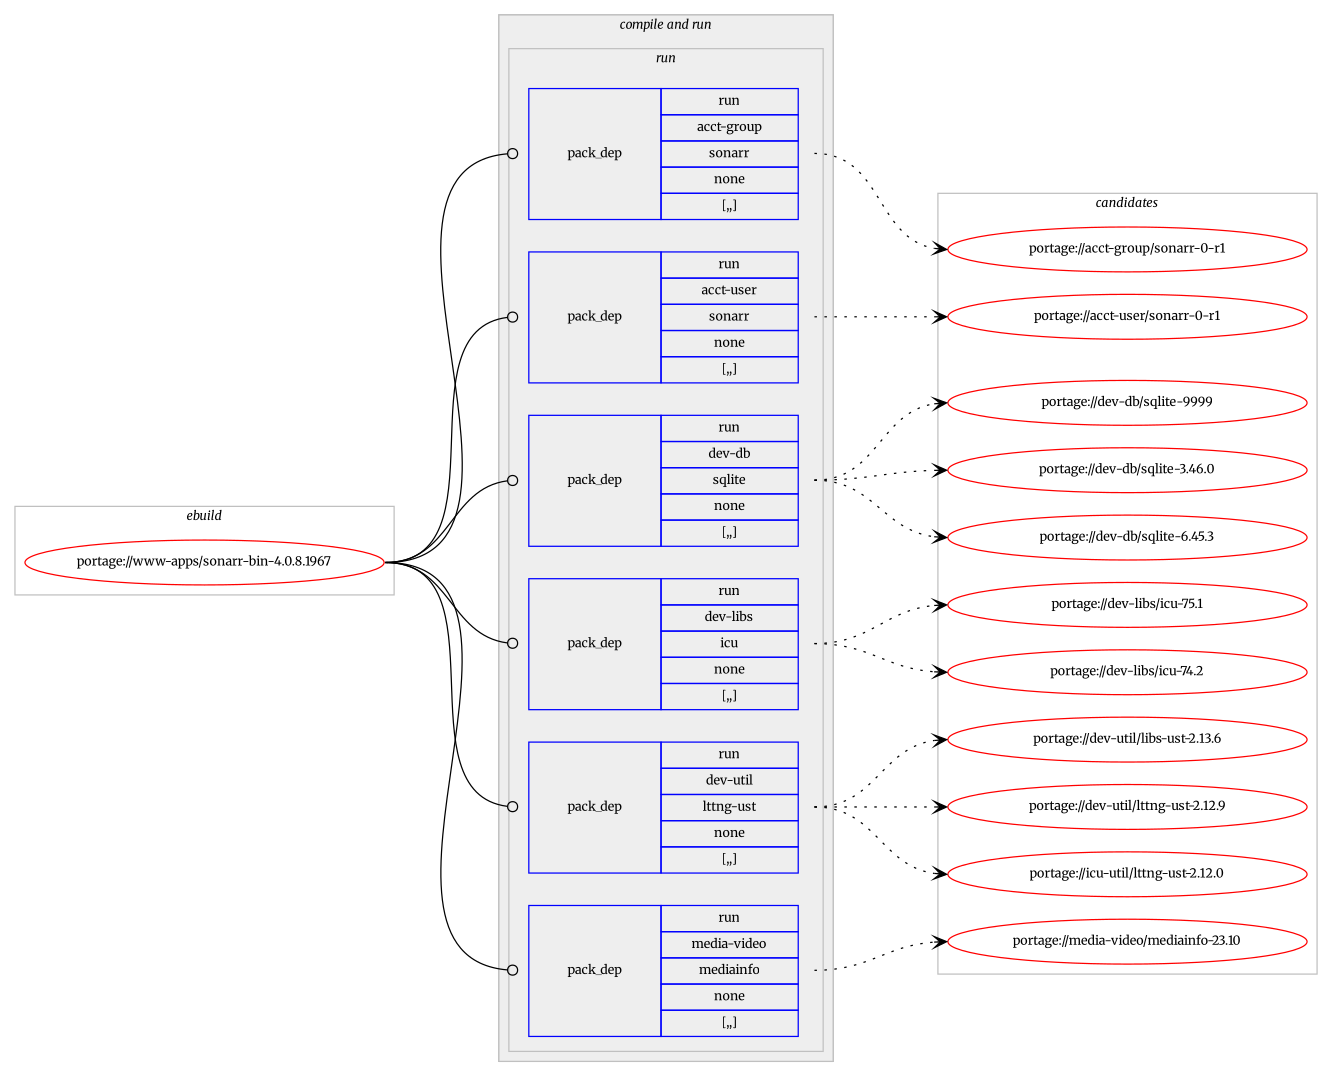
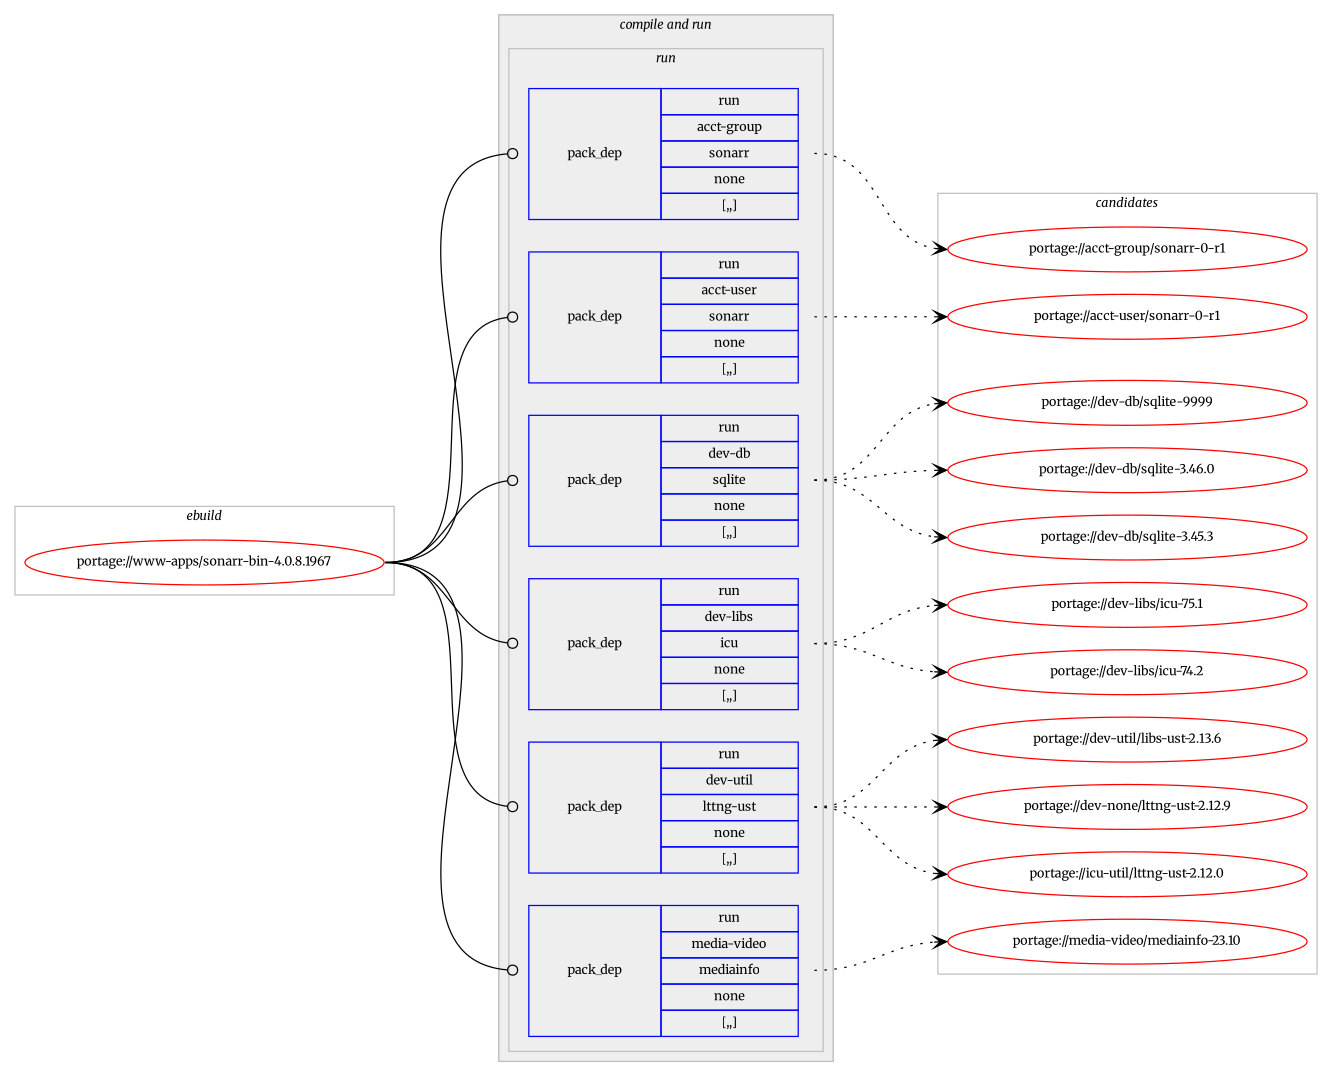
node "portage://dev-db/sqlite-6.45.3": label "portage://dev-db/sqlite-6.45.3" -> "portage://dev-db/sqlite-3.45.3"
node "portage://dev-util/lttng-ust-2.12.9": label "portage://dev-util/lttng-ust-2.12.9" -> "portage://dev-none/lttng-ust-2.12.9"
